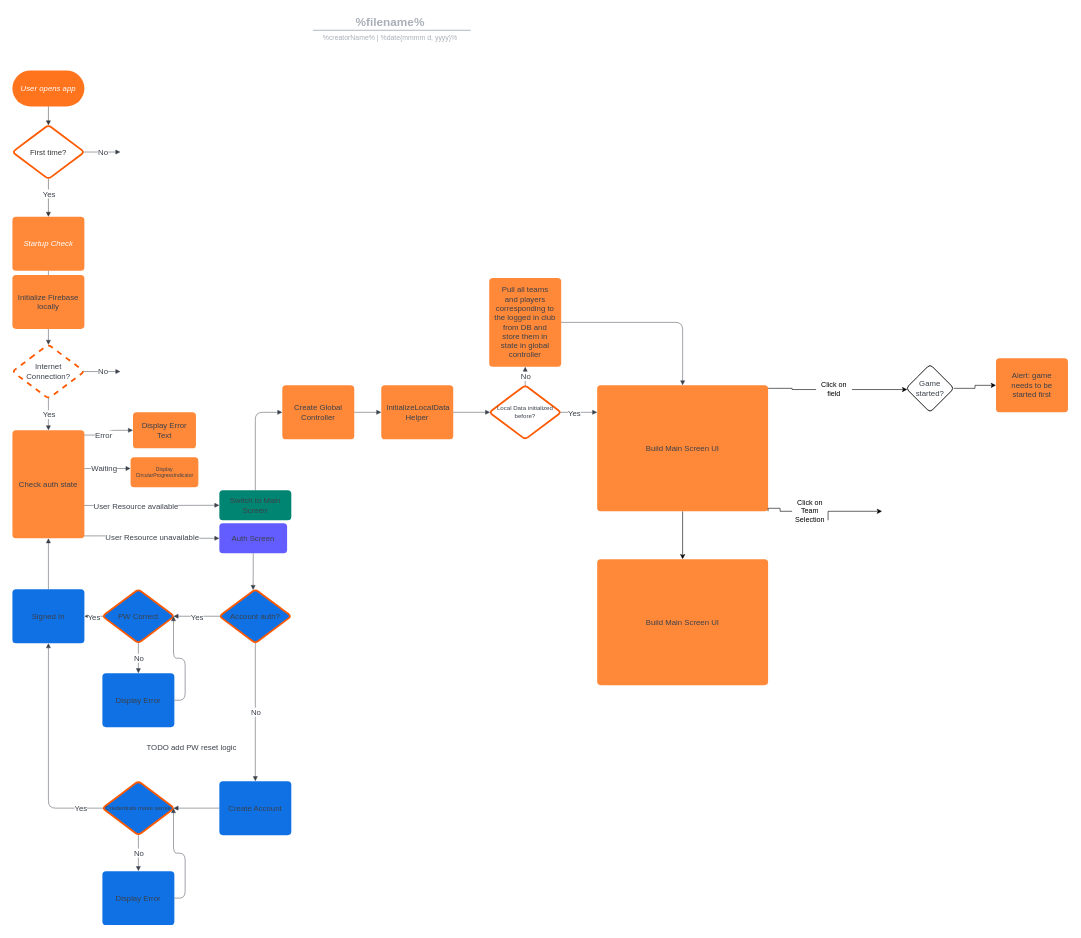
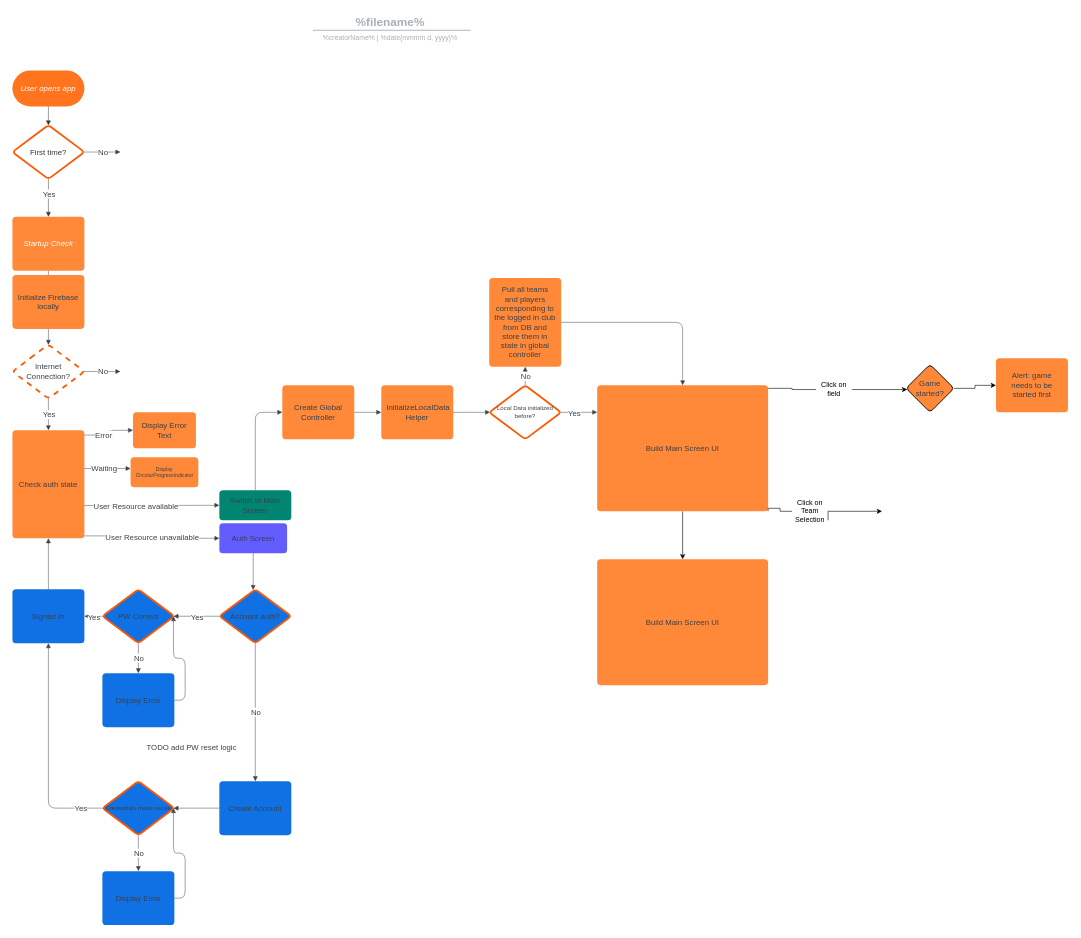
node "Game started?": fillcolor #ffffff -> #ff8839
